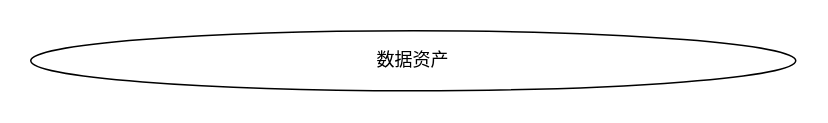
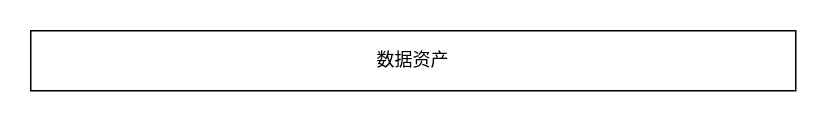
node "数据资产": shape ellipse -> rectangle
